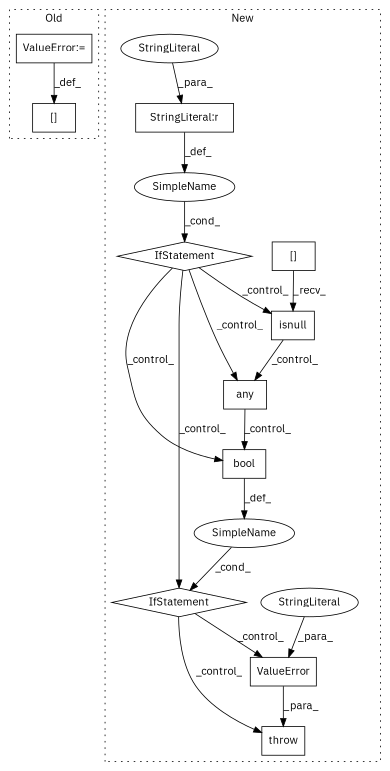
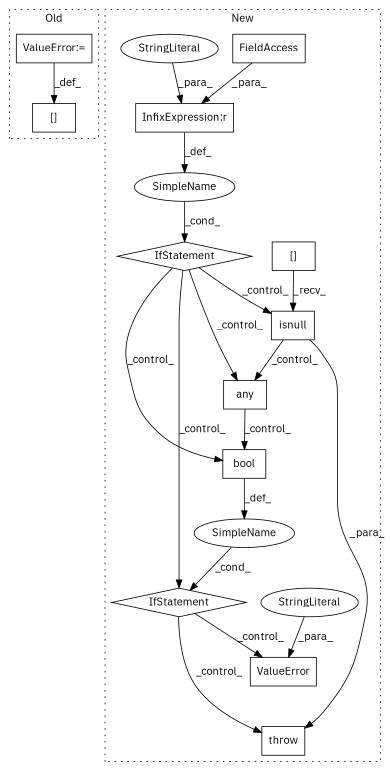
node "FieldAccess": added
node "StringLiteral:r": label "StringLiteral:r" -> "InfixExpression:r"
edge "ValueError" -> "throw": now "isnull" -> "throw"
